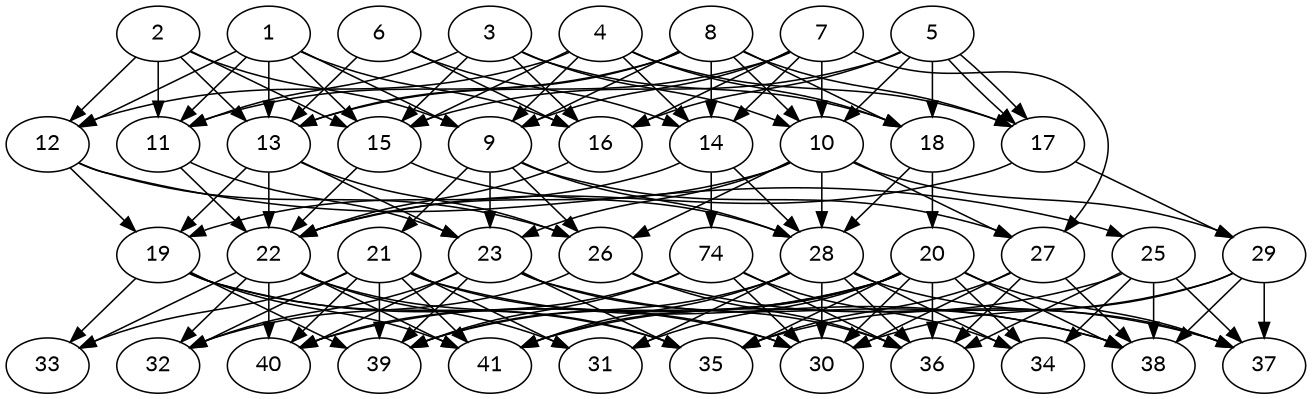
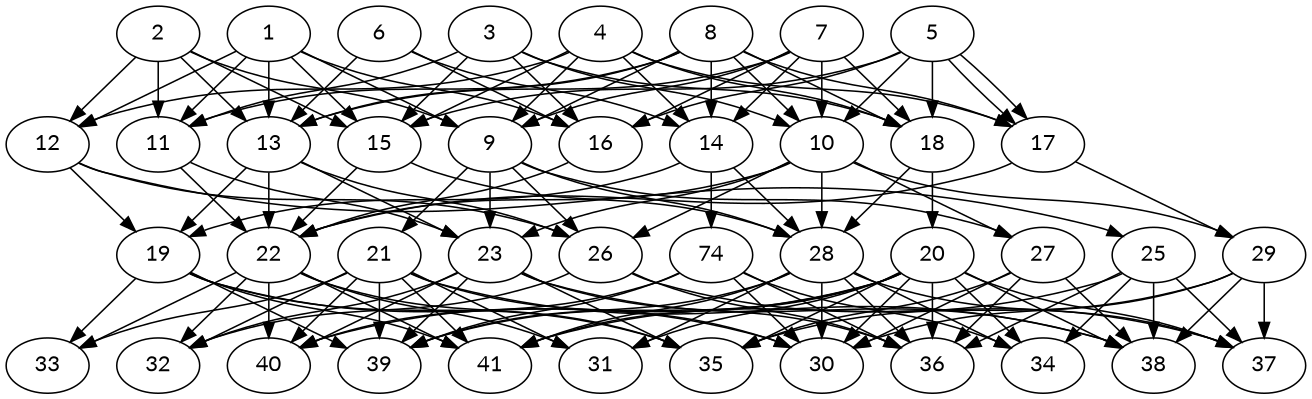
edge "7" -> "27": now "7" -> "18"
